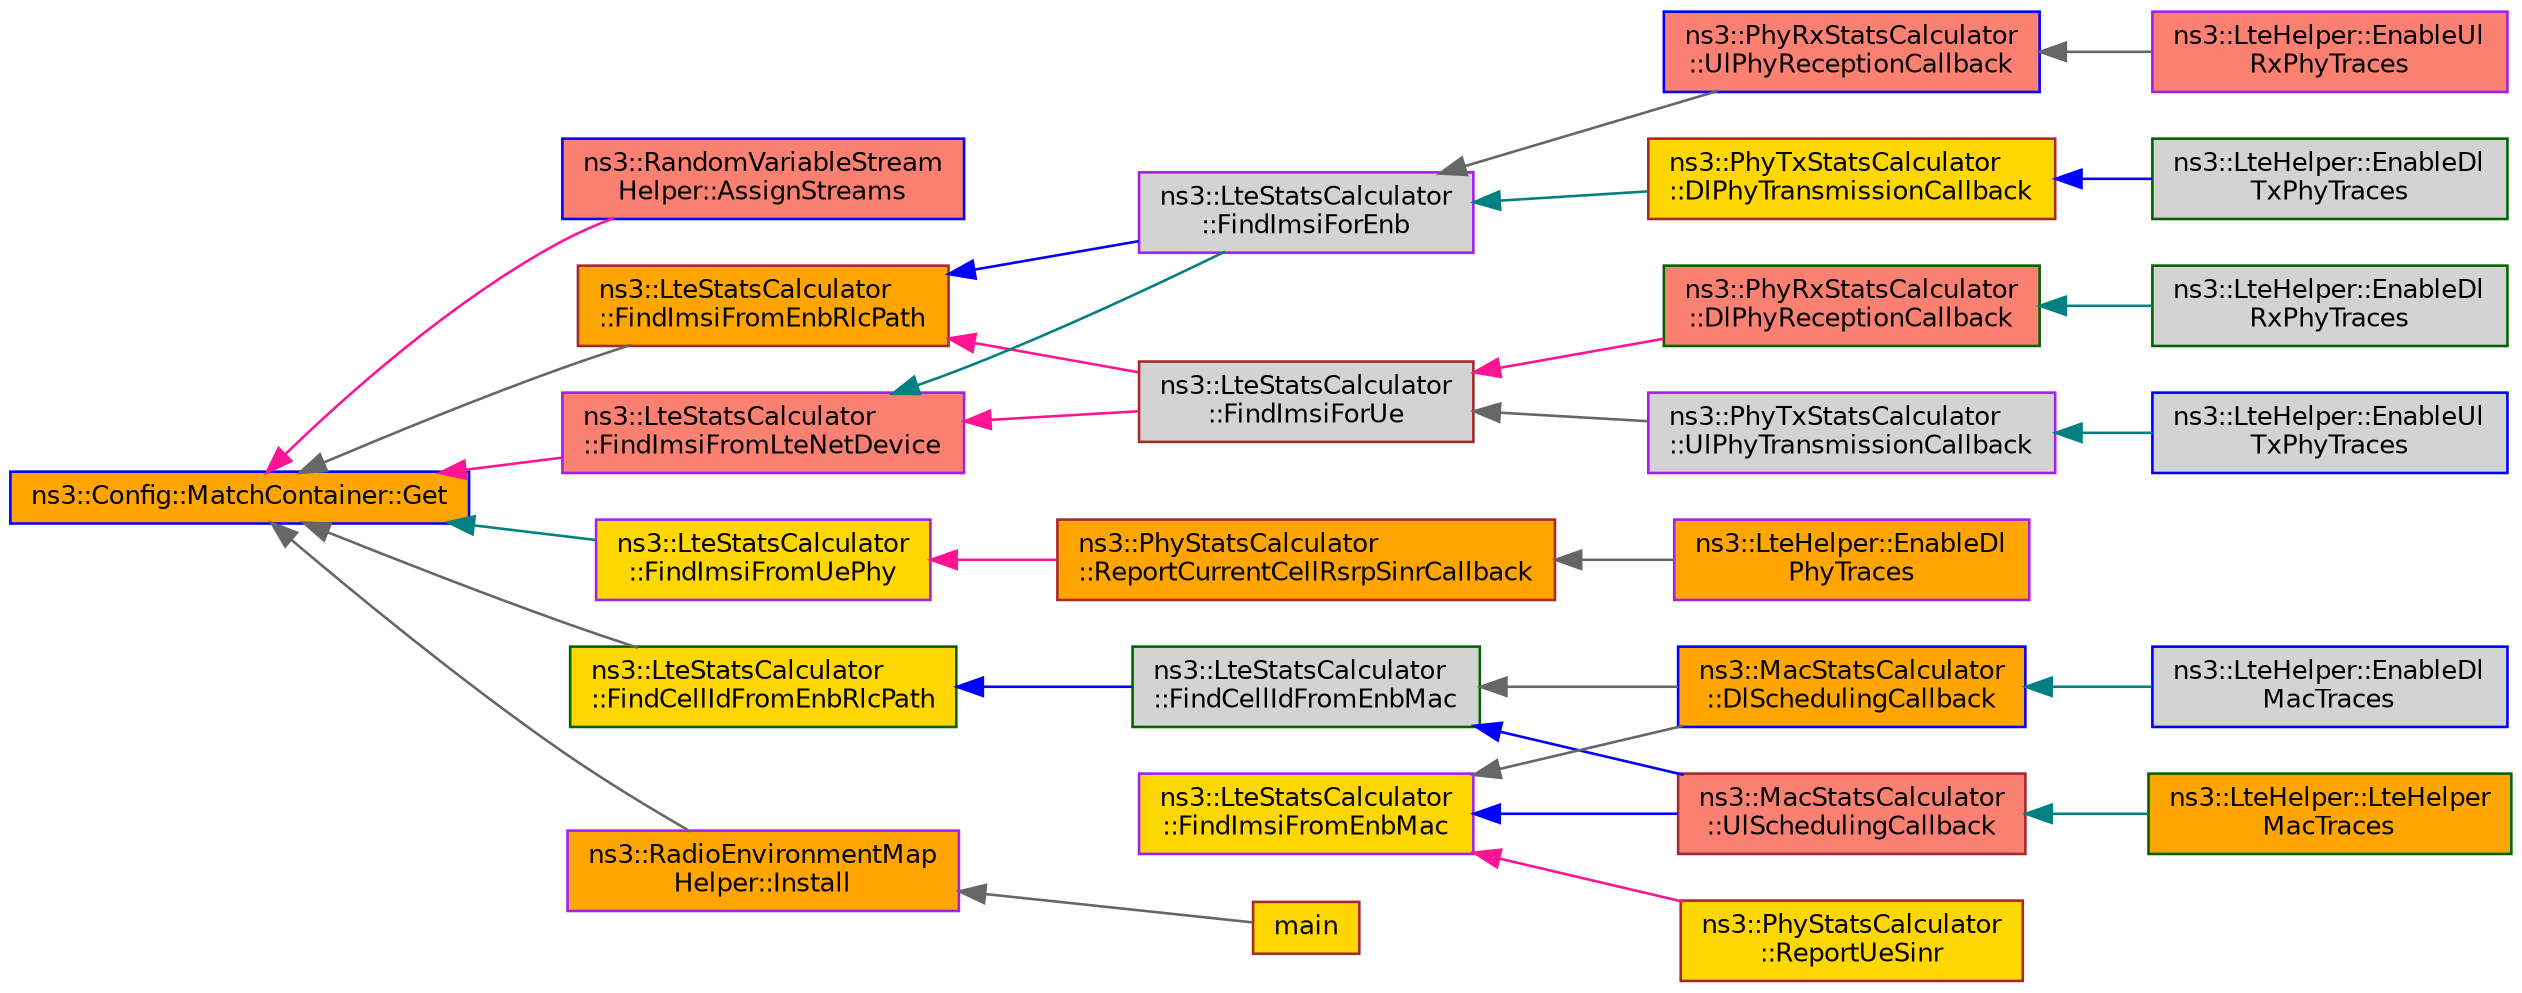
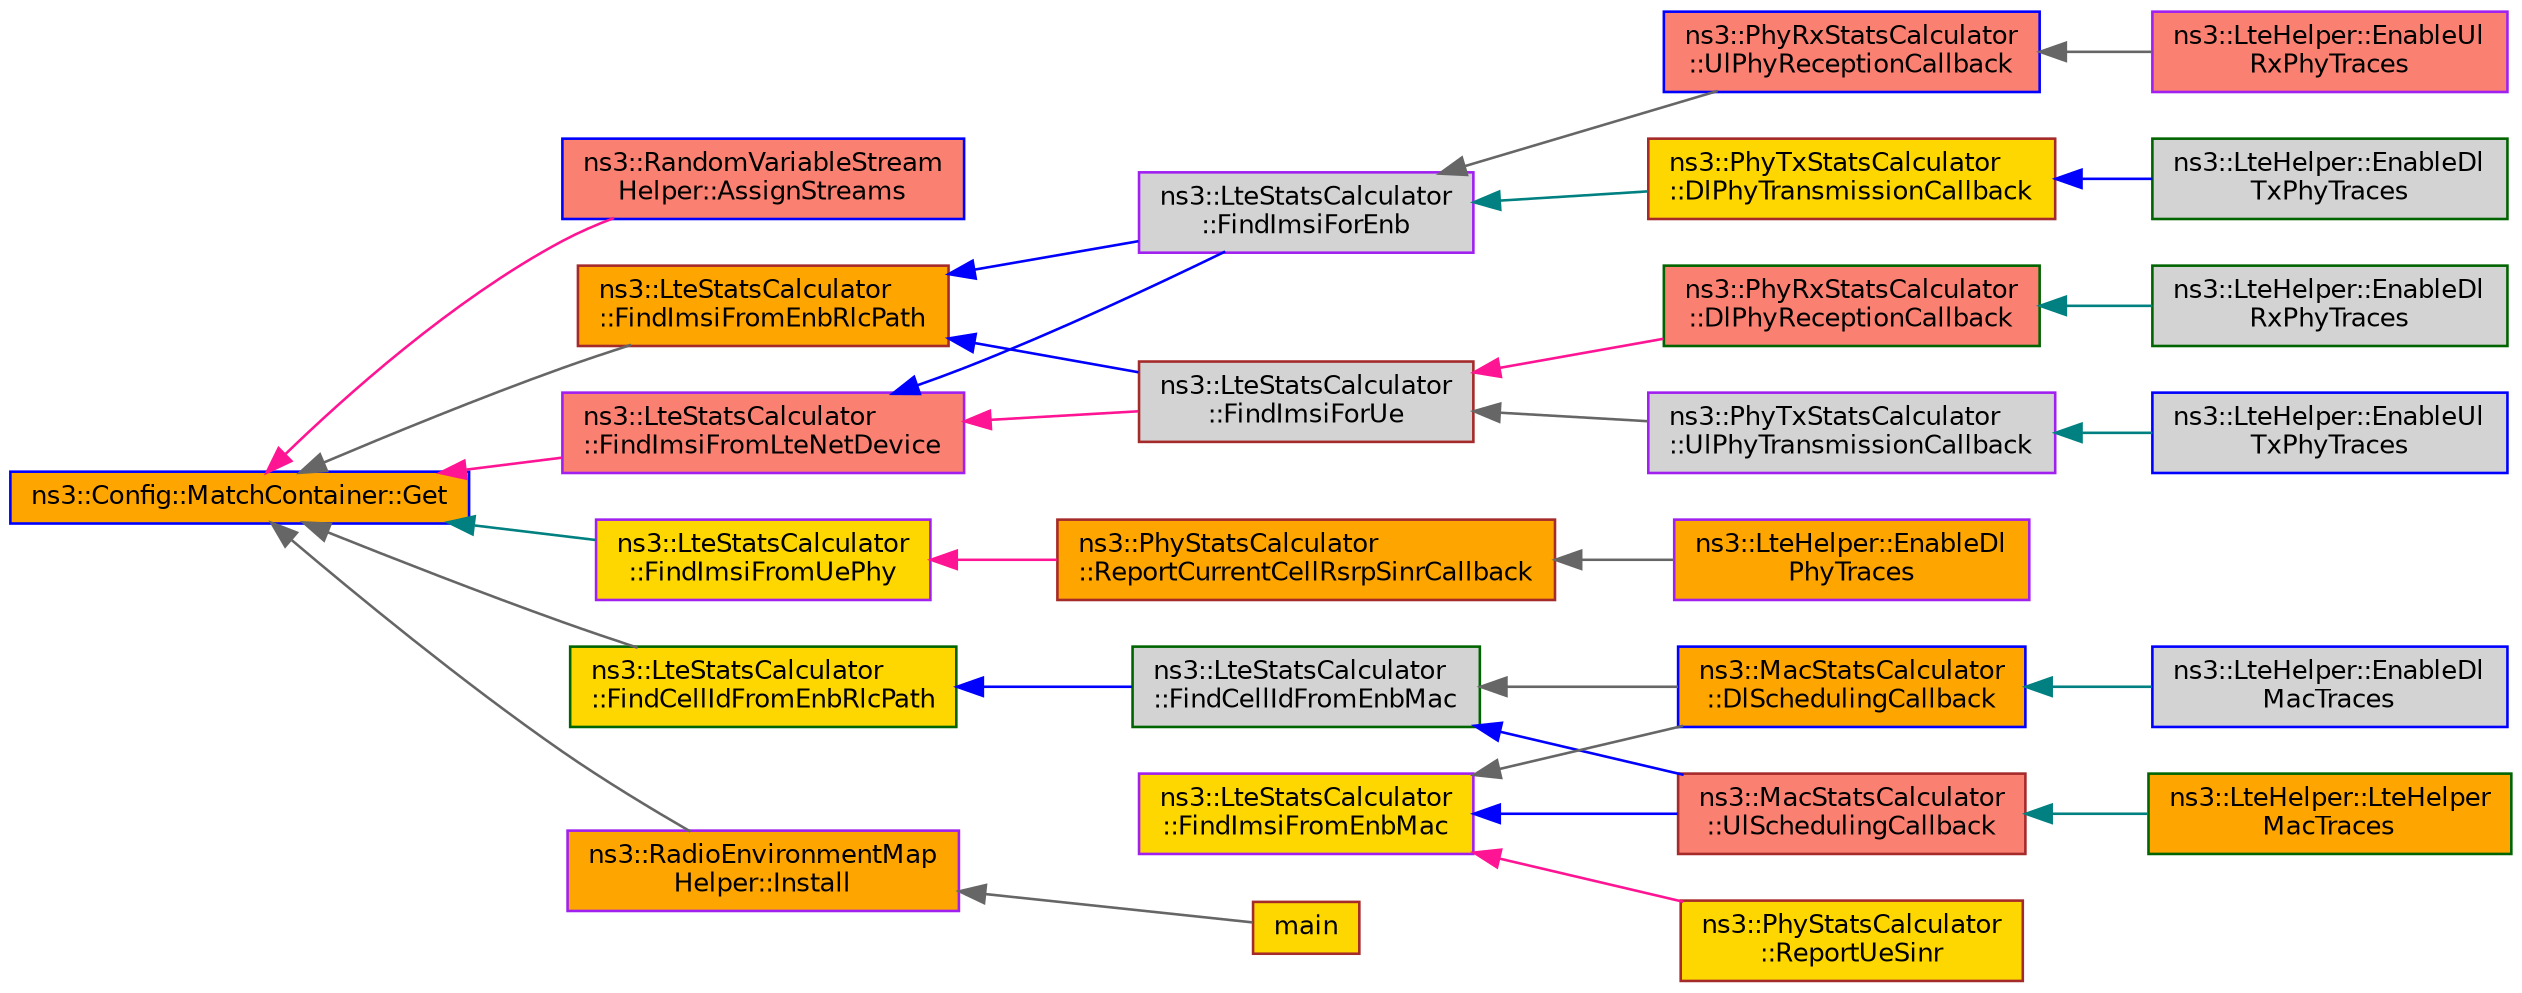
edge "ns3::LteStatsCalculator ::FindImsiForEnb" -> "ns3::LteStatsCalculator ::FindImsiFromLteNetDevice": color teal -> blue
edge "ns3::LteStatsCalculator ::FindImsiForUe" -> "ns3::LteStatsCalculator ::FindImsiFromEnbRlcPath": color deeppink -> blue
